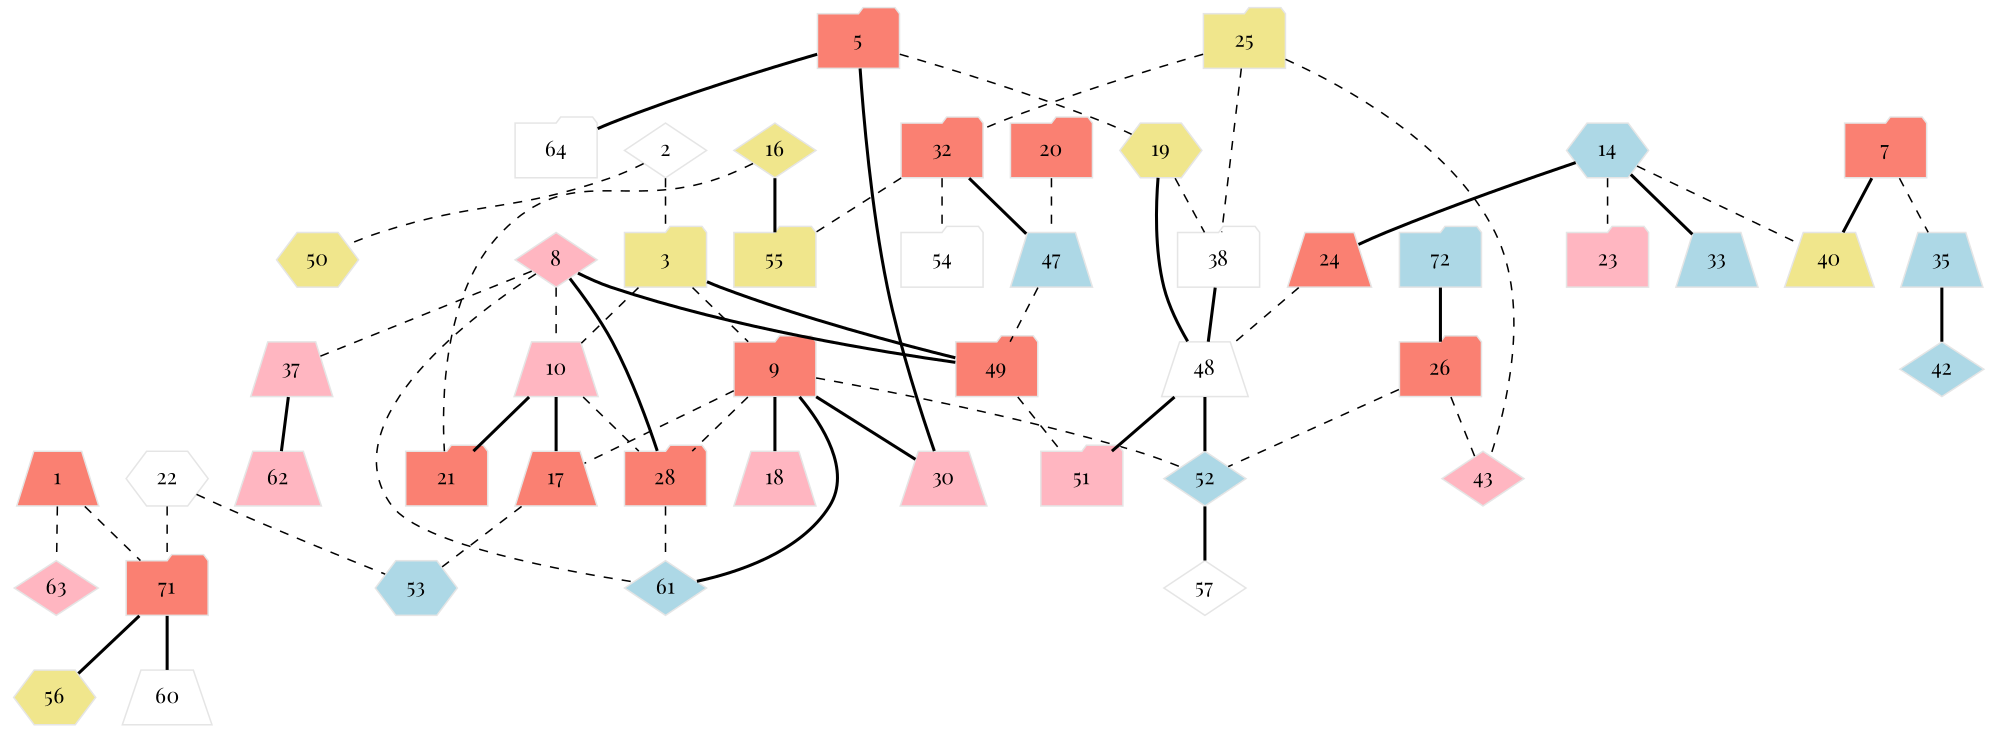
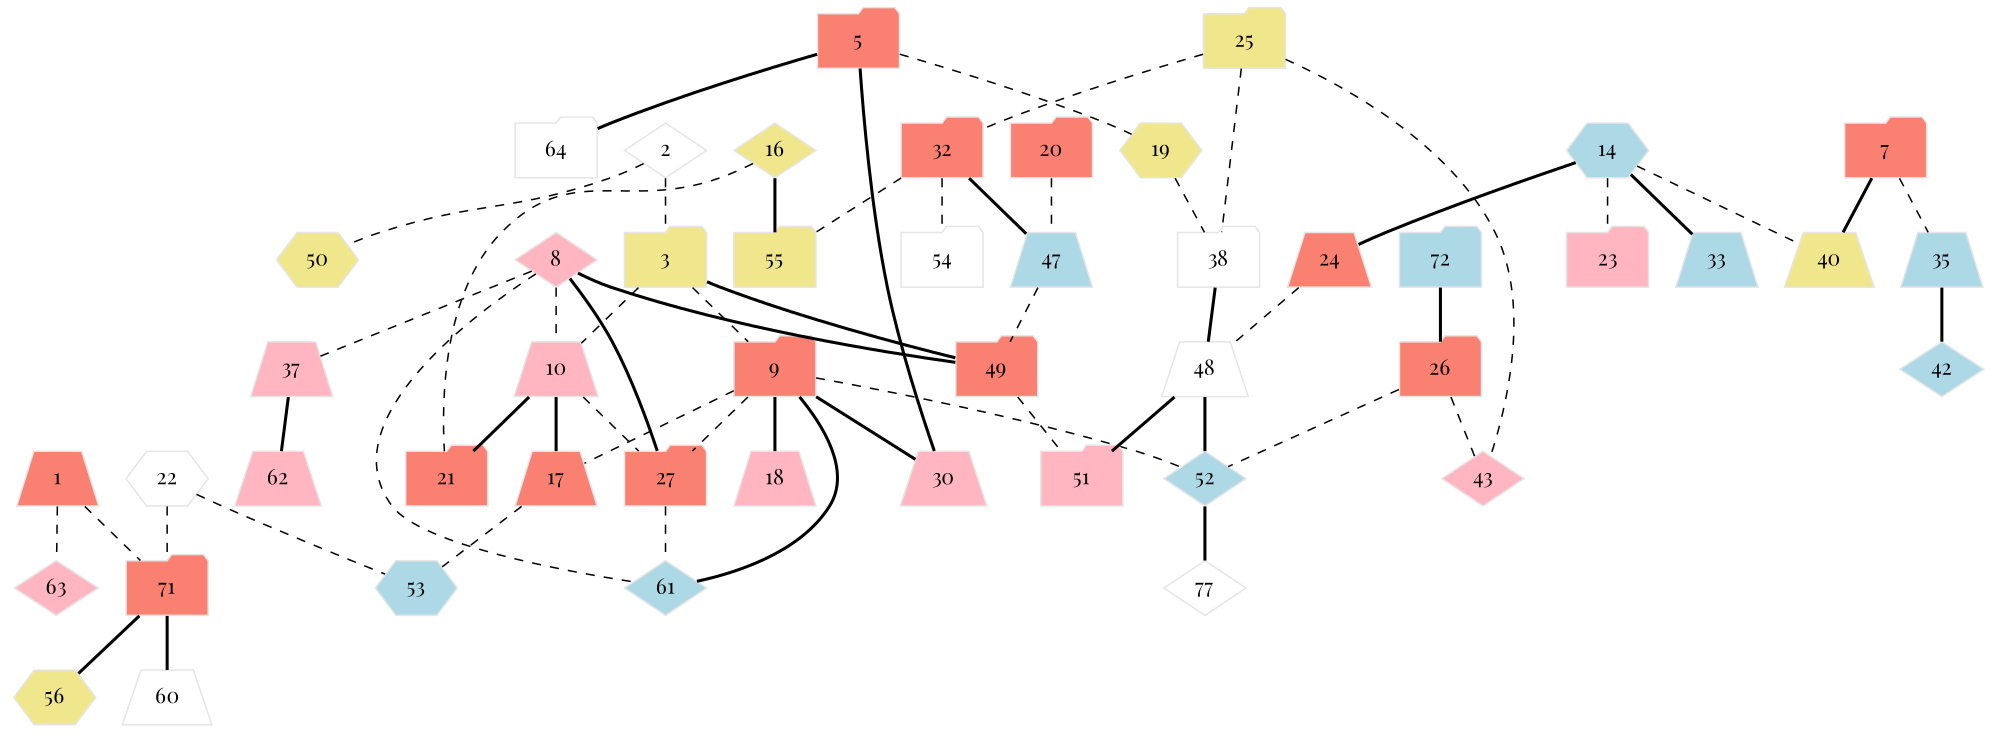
edge "19" -- "48": removed
node "28": label "28" -> "27"
node "57": label "57" -> "77"
